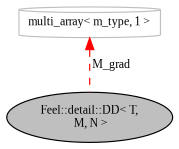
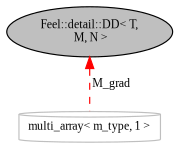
edge "Feel::detail::DD< T, M, N >" -> "multi_array< m_type, 1 >": reversed
